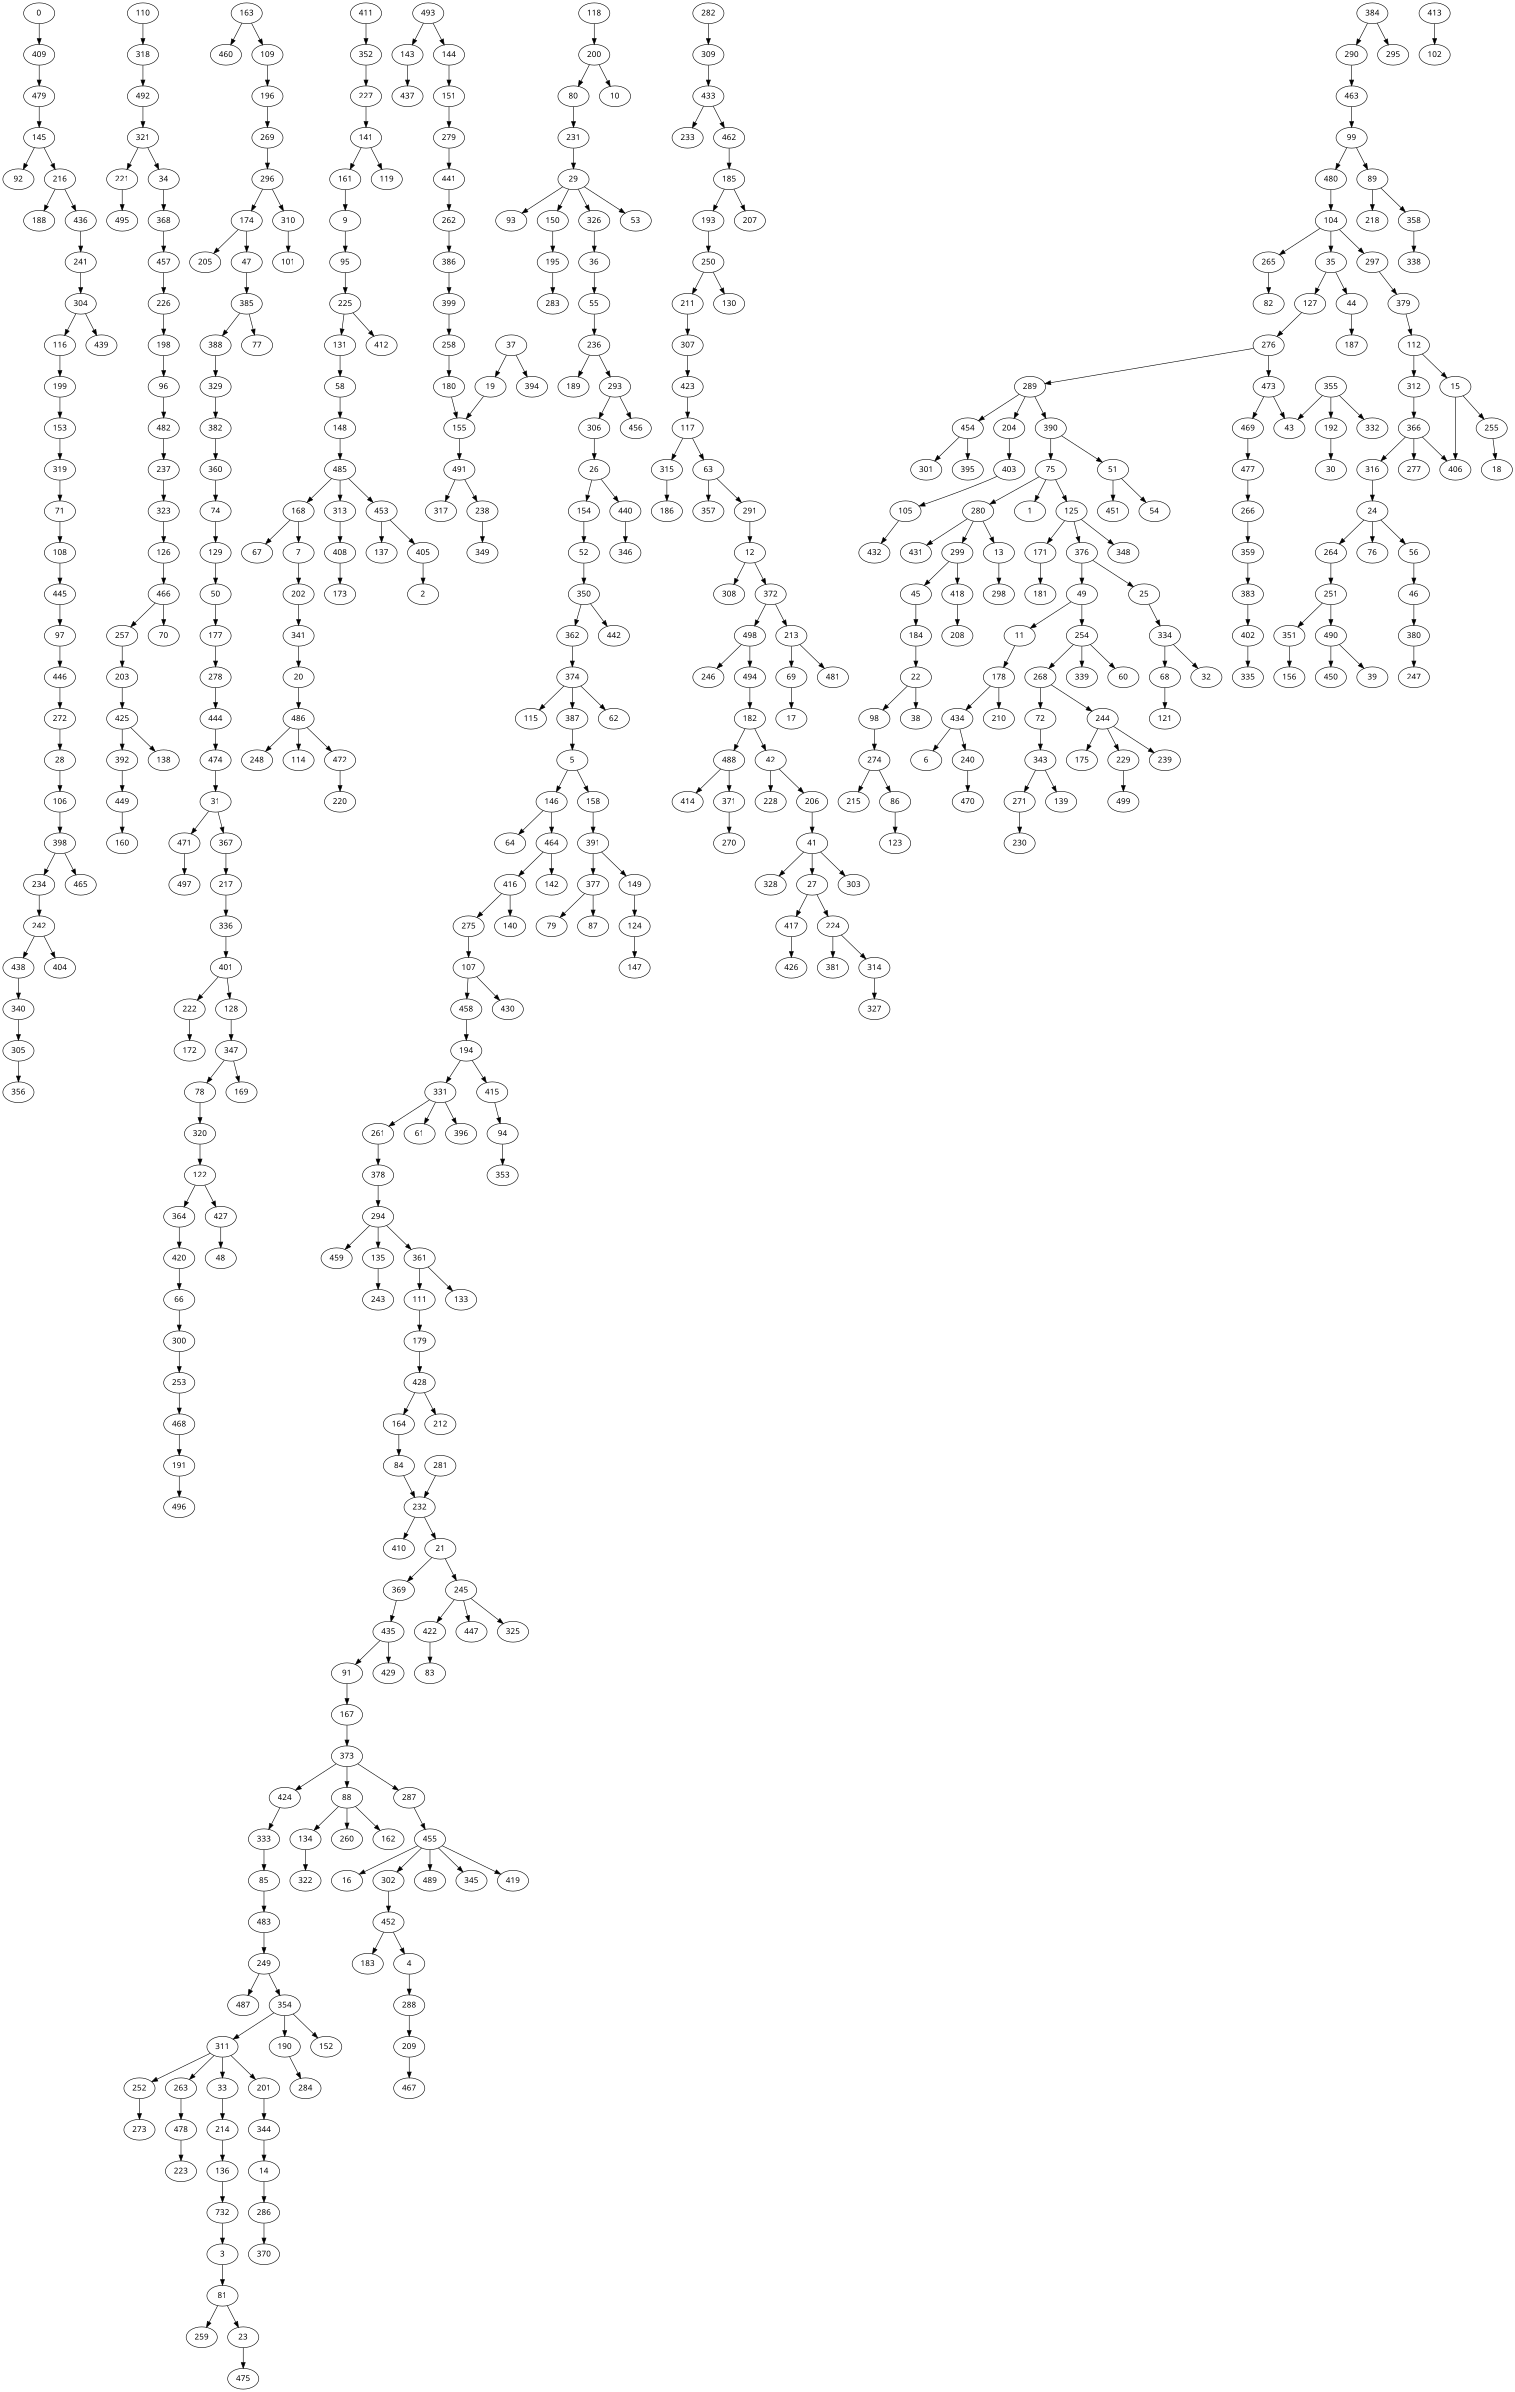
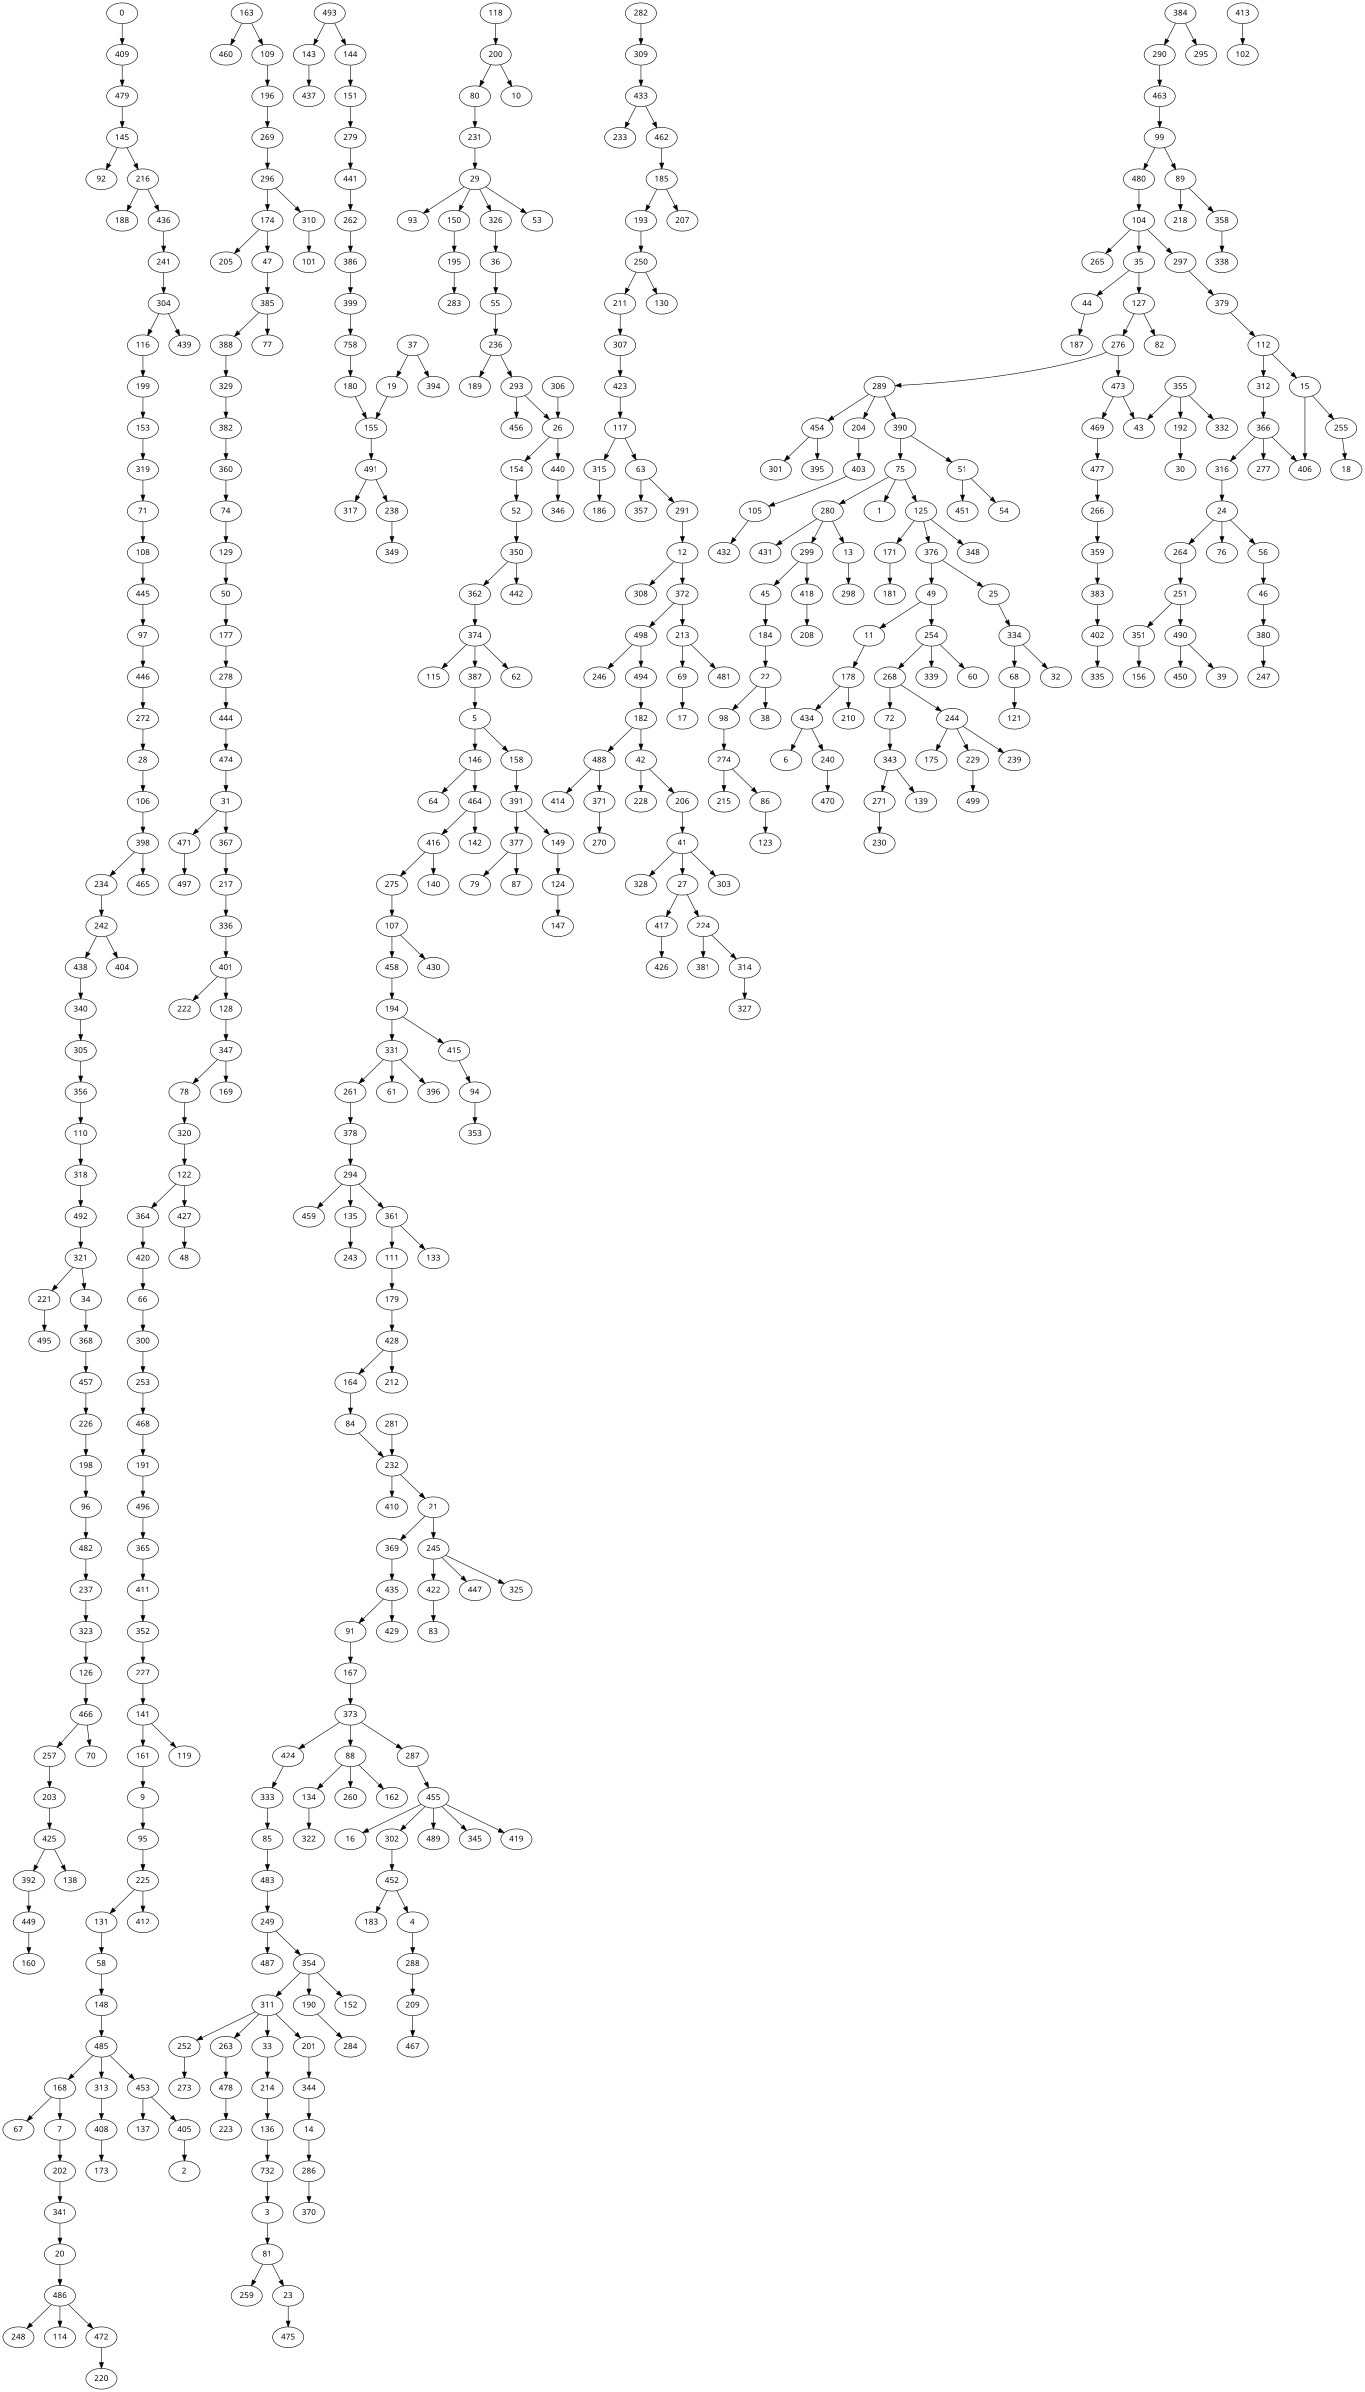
edge "265" -> "82": now "127" -> "82"
node "258": label "258" -> "758"
edge "293" -> "306": now "293" -> "26"
node "172": removed
edge "356" -> "110": added
node "365": added
